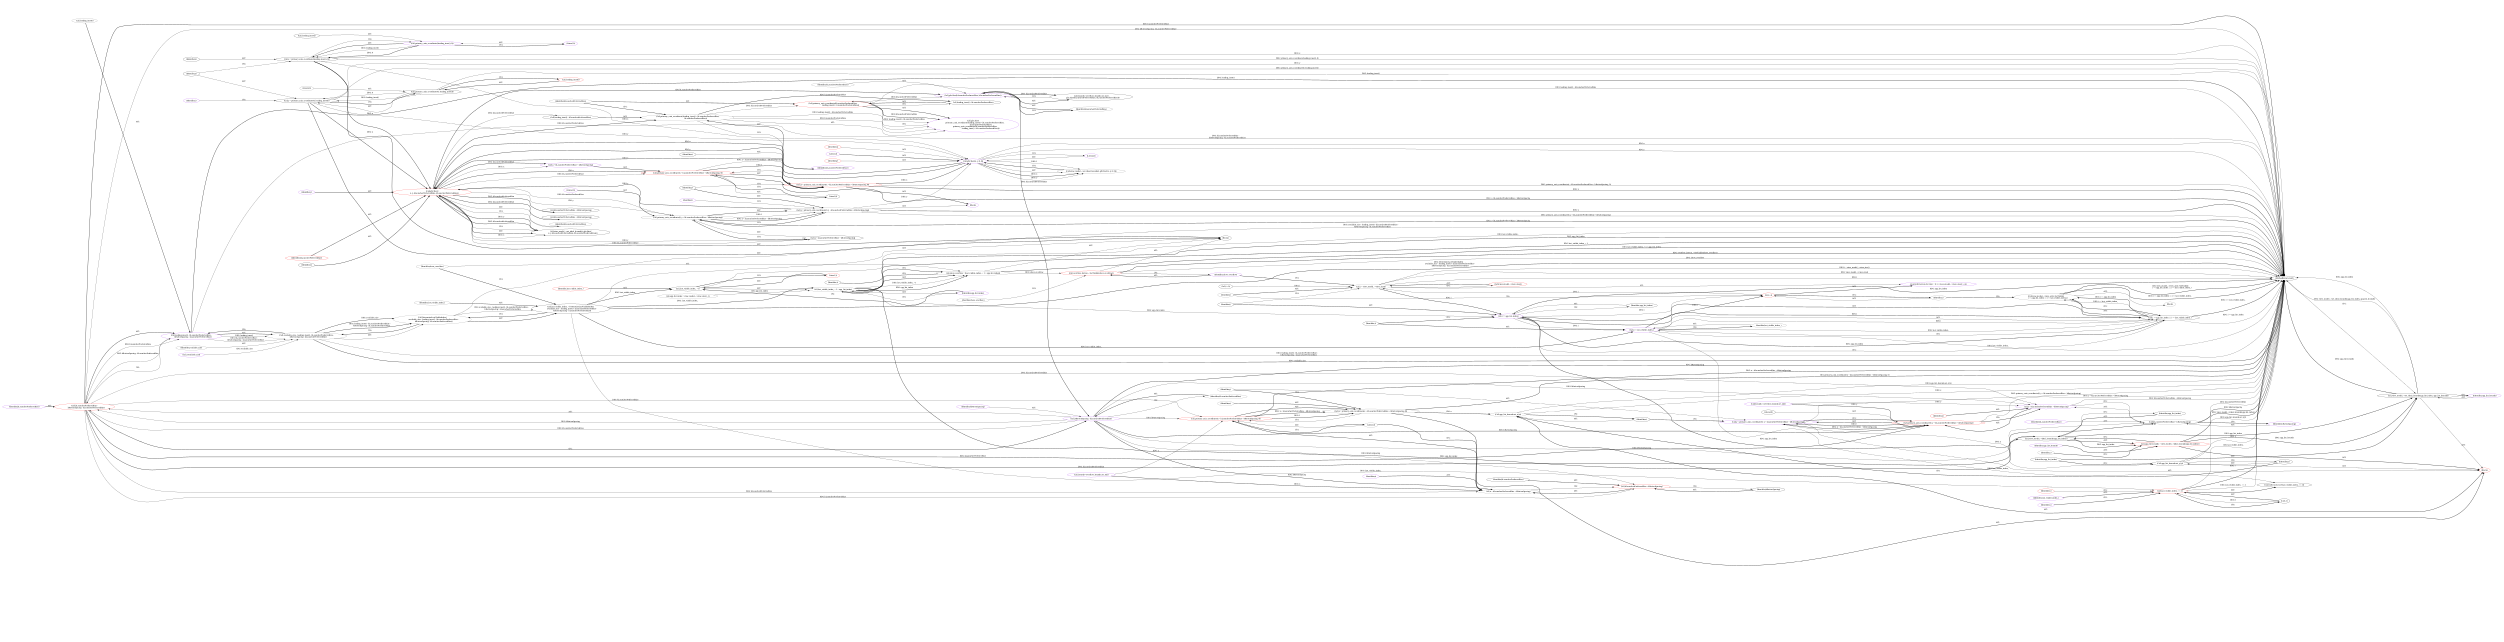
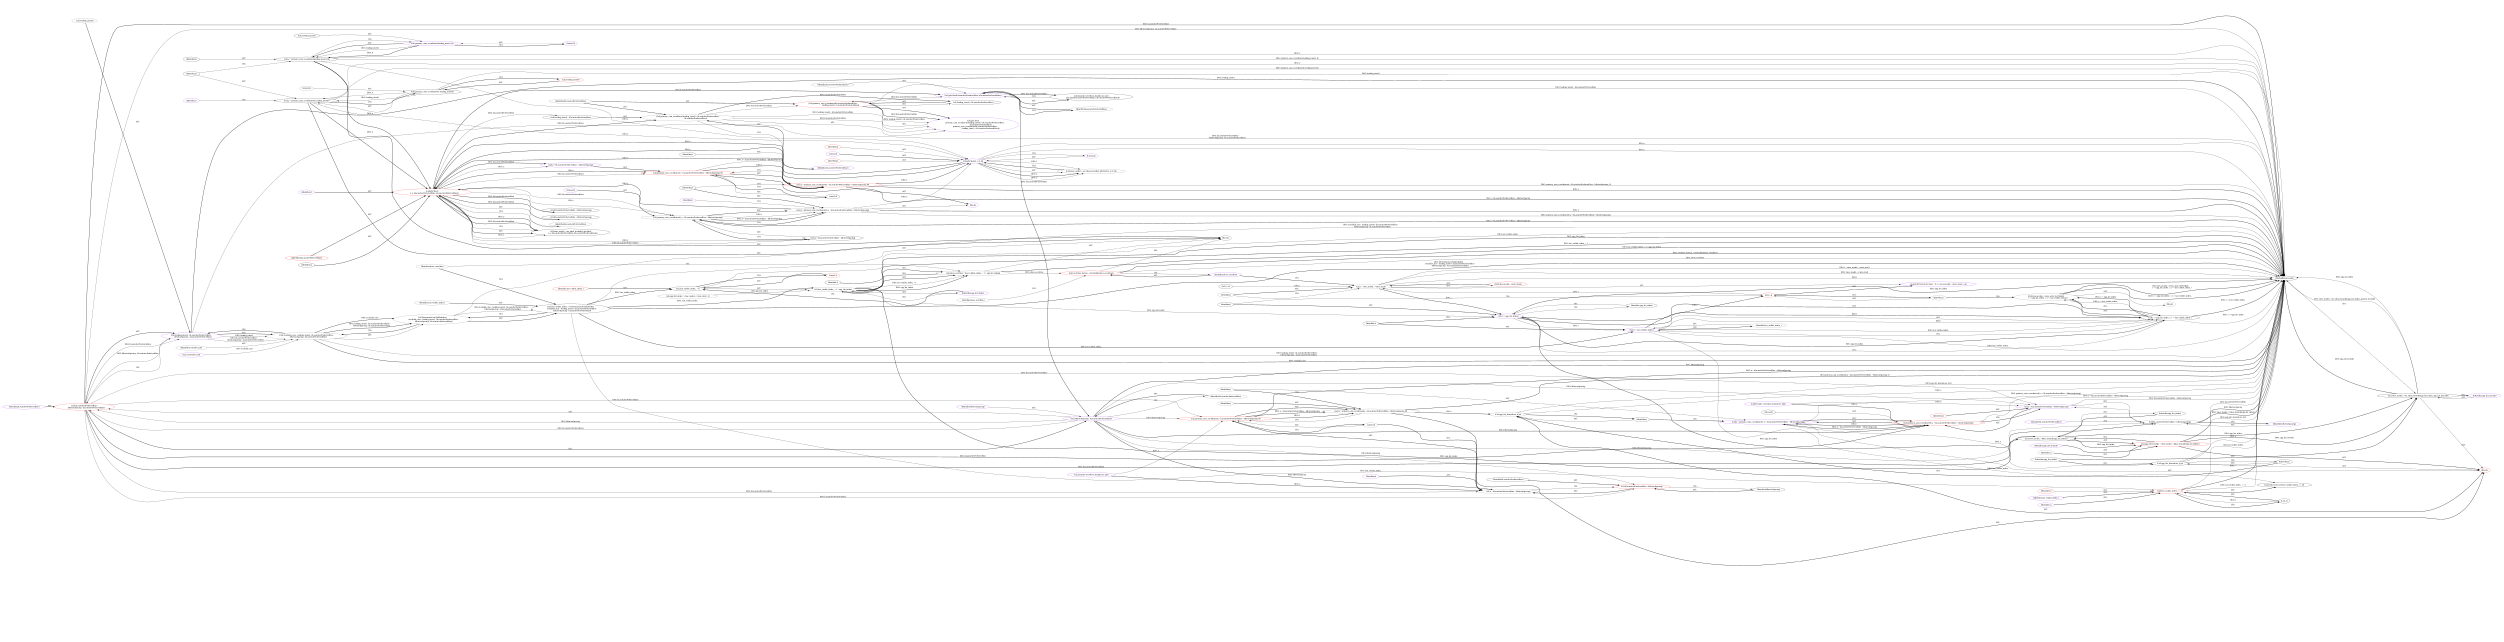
edge "(Call,i == app_list_index)" -> "(Call,++i)": removed, label "DDG: i"
